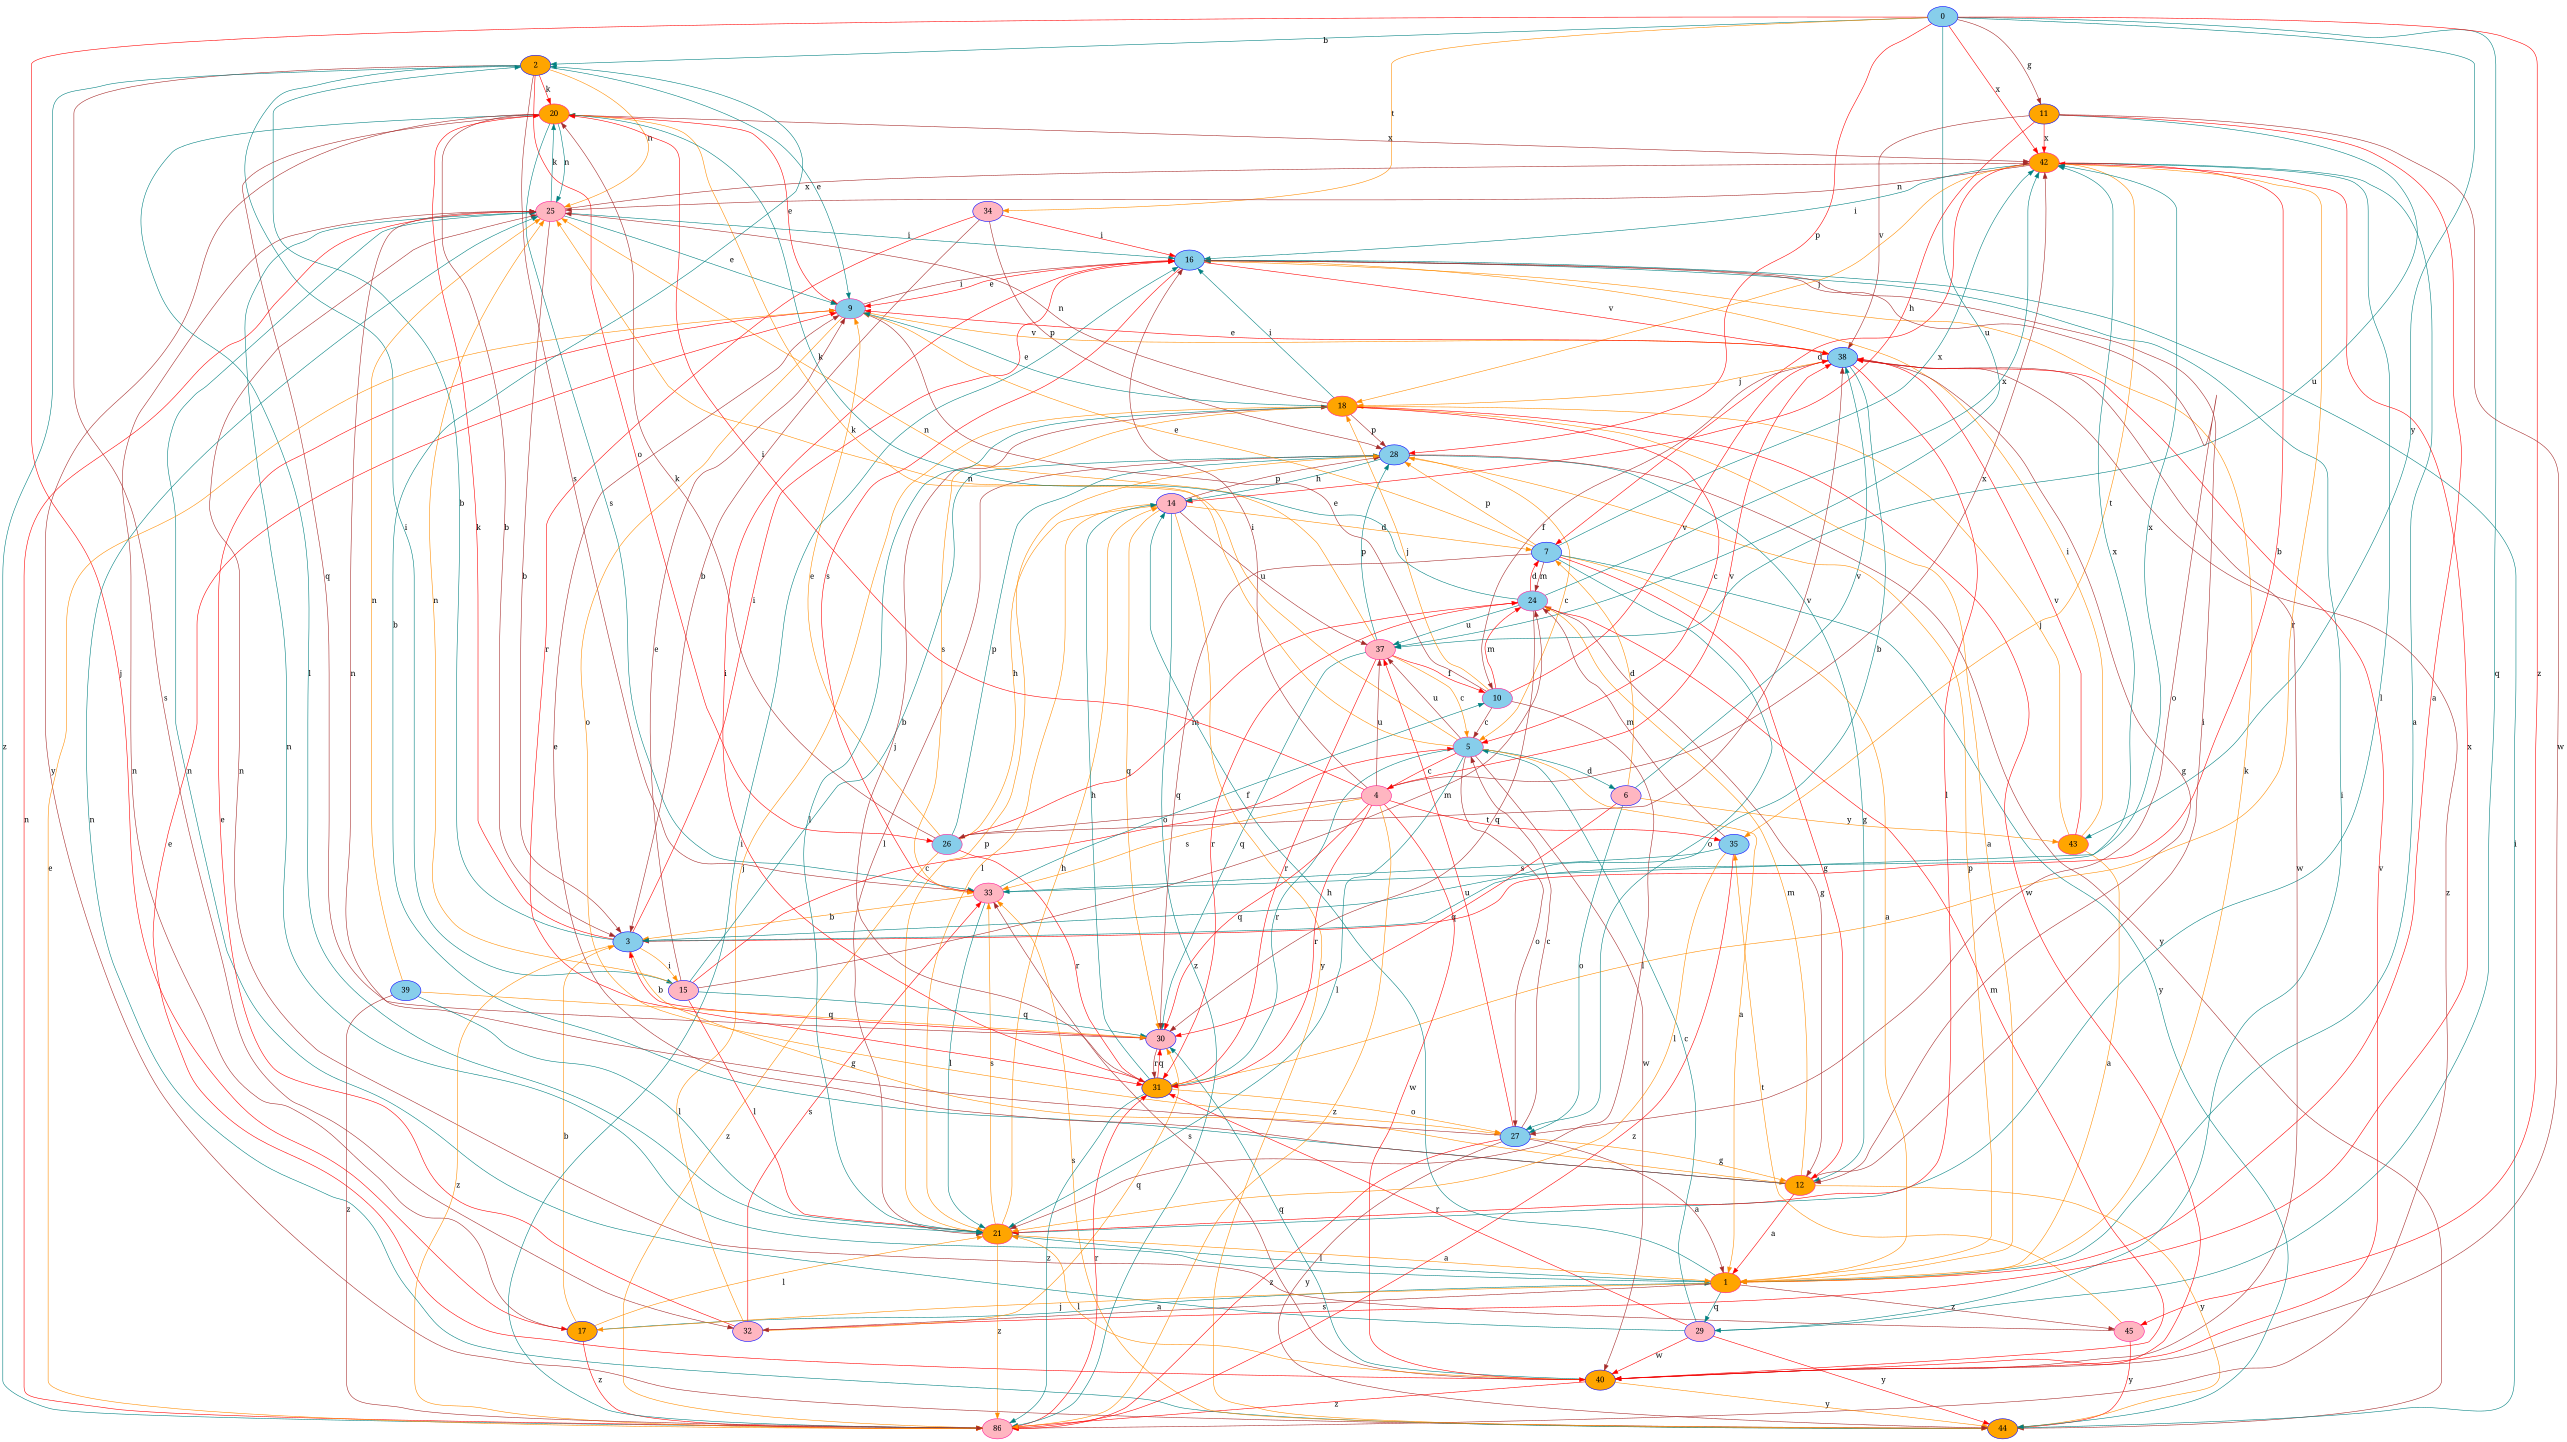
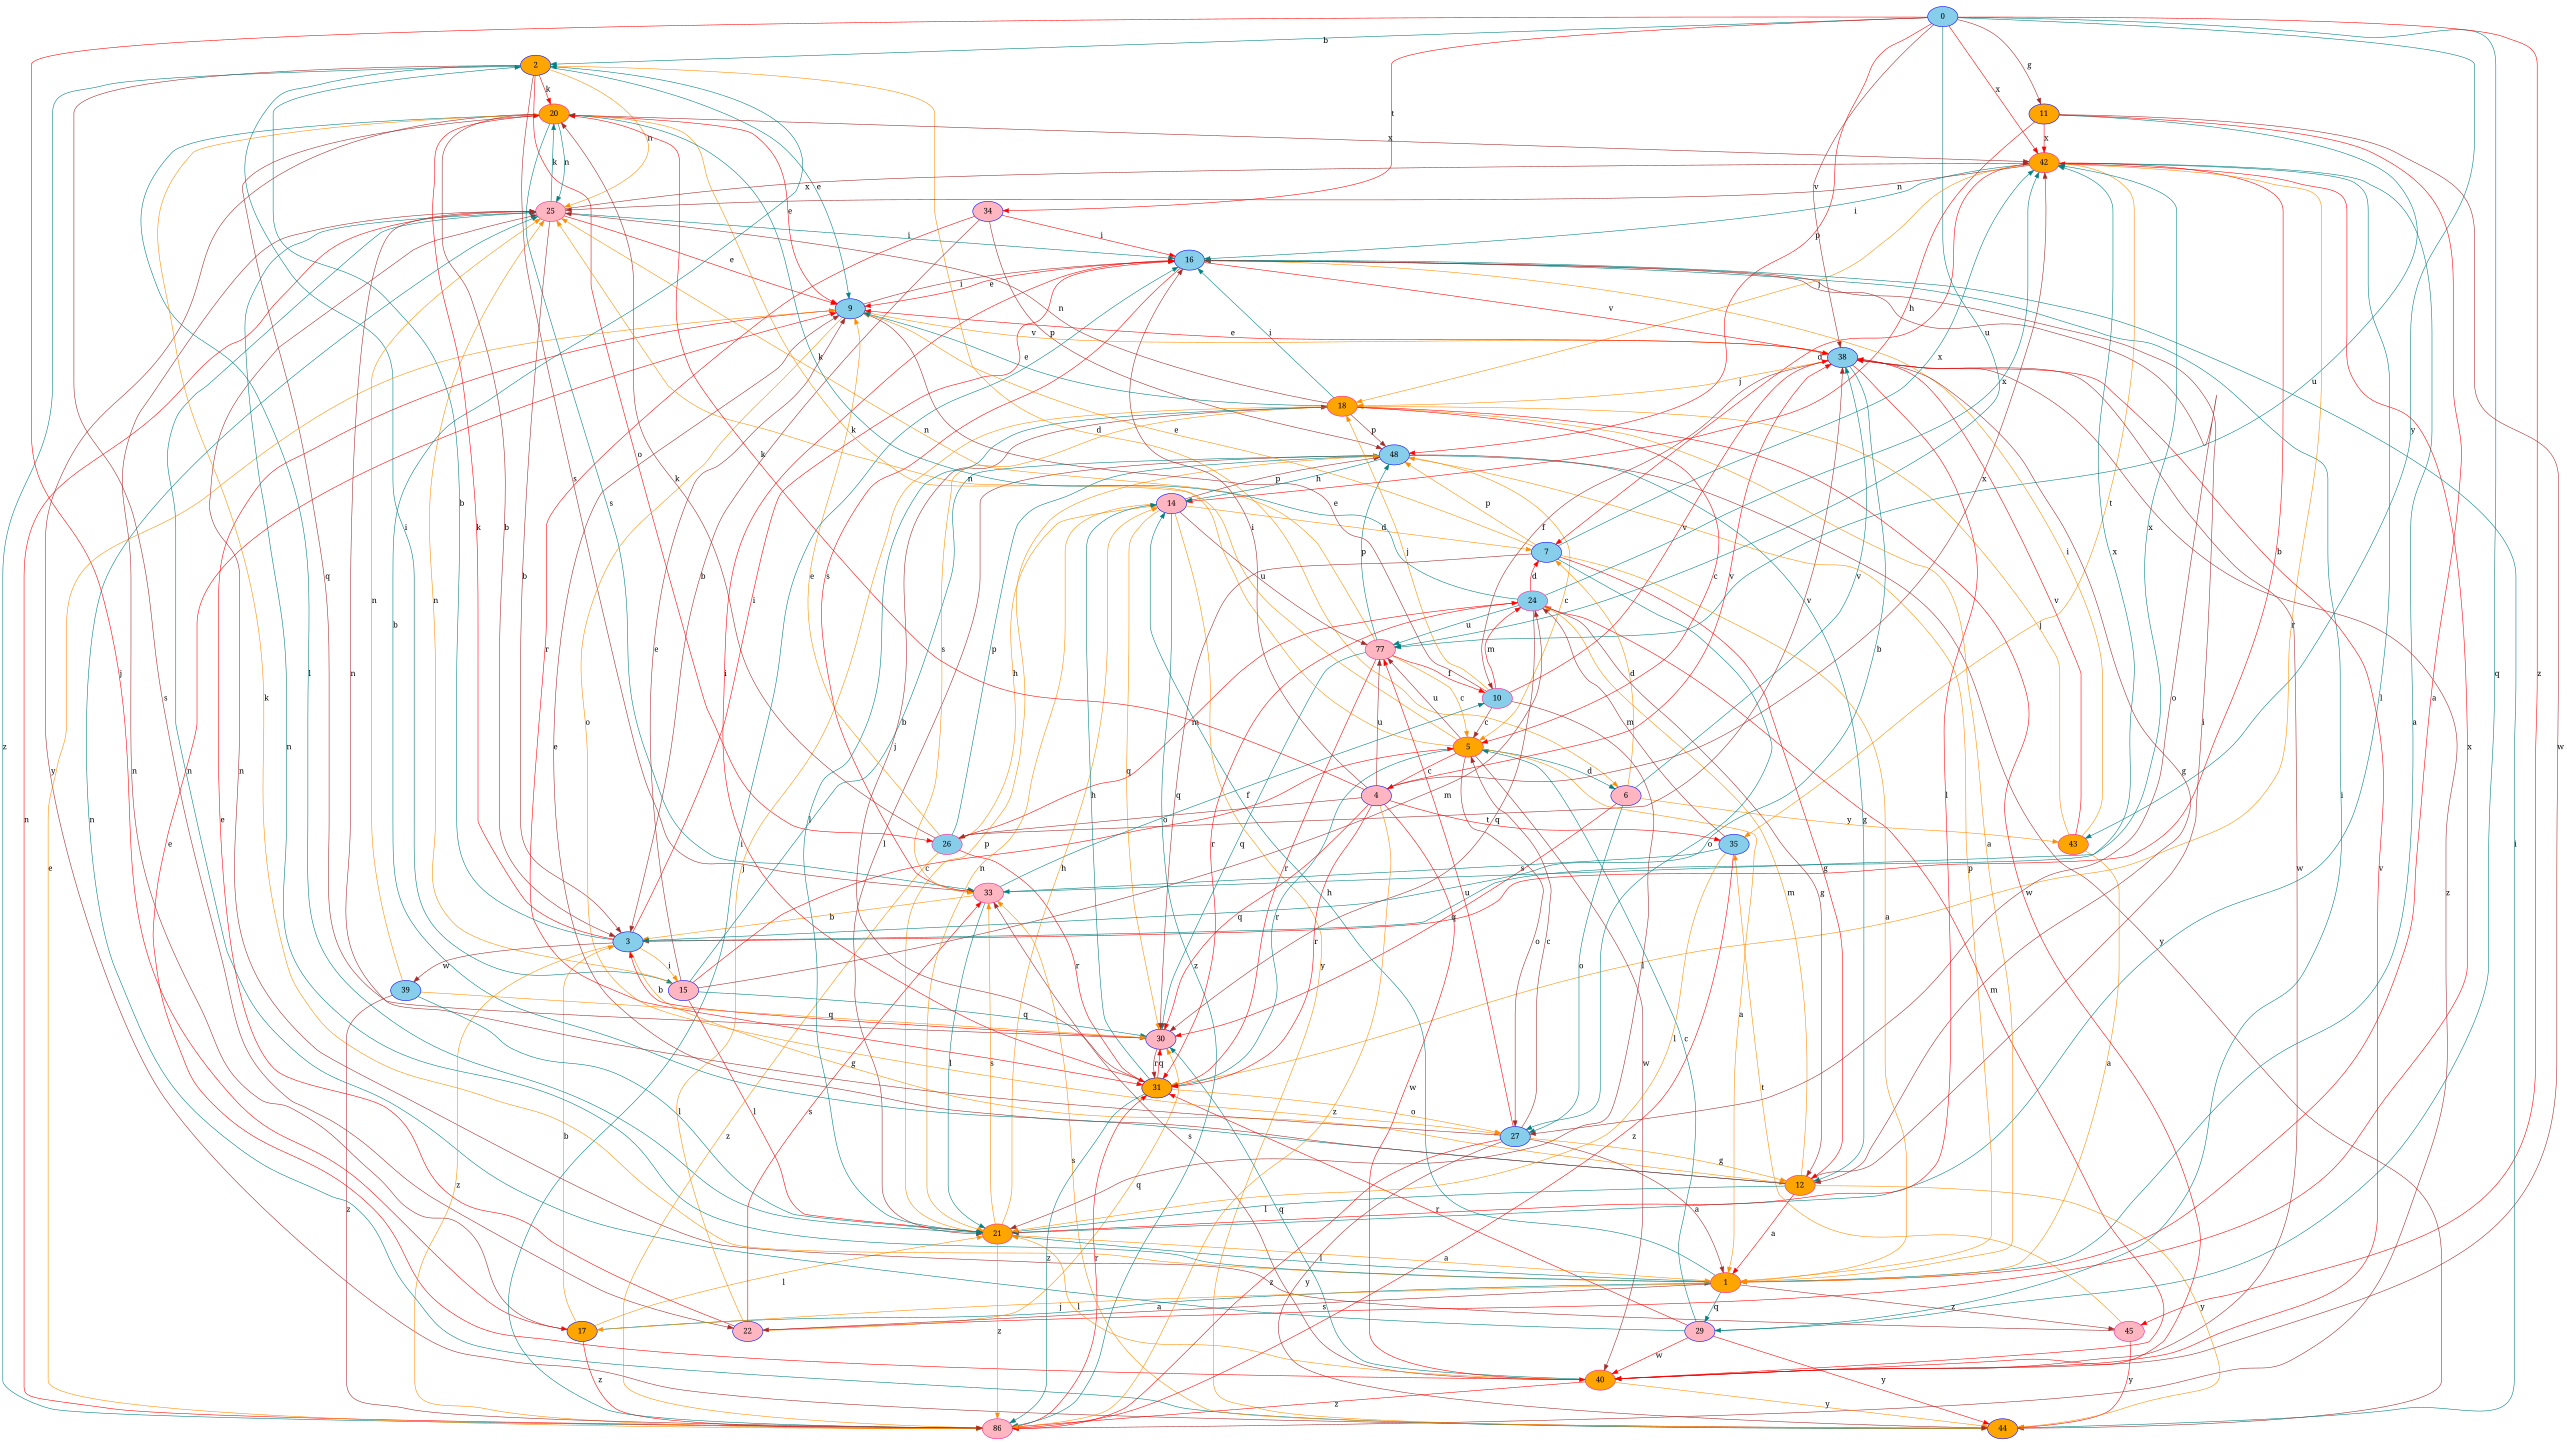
edge "0" -> "34": color darkorange -> red
edge "11" -> "38": now "0" -> "38"
edge "25" -> "9": color teal -> red
node "9": color deeppink -> blue
edge "2" -> "6": added, label "d"
edge "4" -> "20": label "i" -> "k"
node "28": label "28" -> "48"
edge "1" -> "16": now "1" -> "20"
edge "7" -> "24": removed, label "m"
node "37": label "37" -> "77"
node "5": fillcolor skyblue -> orange
node "4": color deeppink -> blue
edge "4" -> "33": removed, label "s"
edge "14" -> "21": label "l" -> "n"
edge "7" -> "44": removed, label "y"
edge "3" -> "39": added, label "w"
edge "5" -> "21": now "12" -> "21"
node "32": label "32" -> "22"
node "40": color blue -> deeppink
